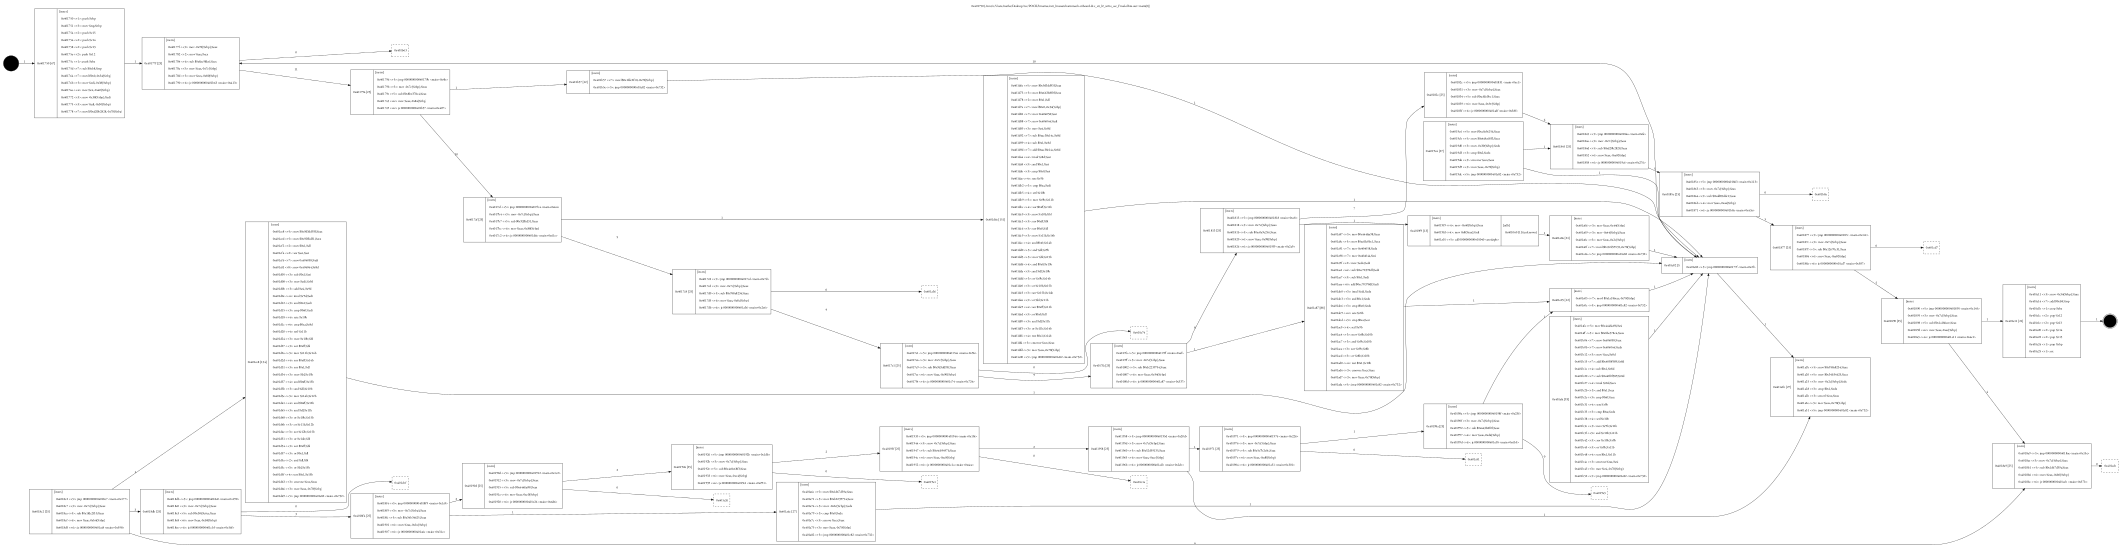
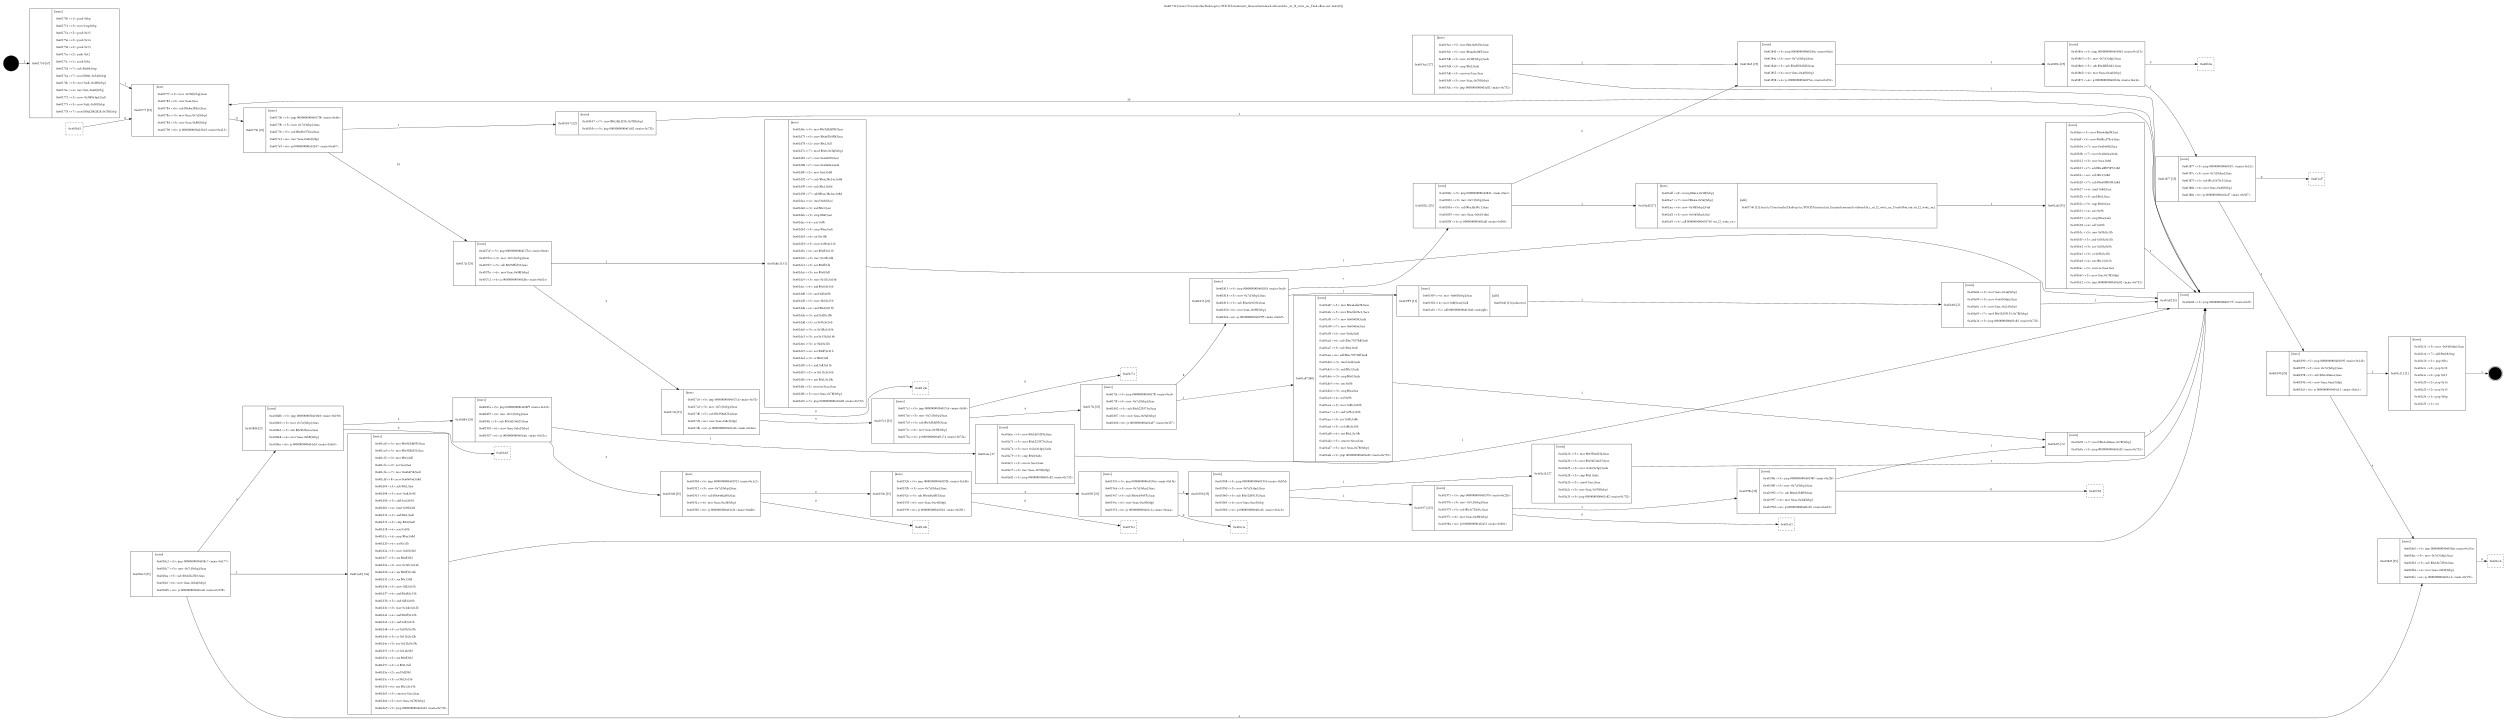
edge "0x40177f [23]" -> "0x401b63": reversed
node "0x401adf [27]": added
edge "0x401e82 [5]" -> "0x401a1b [27]": reversed
